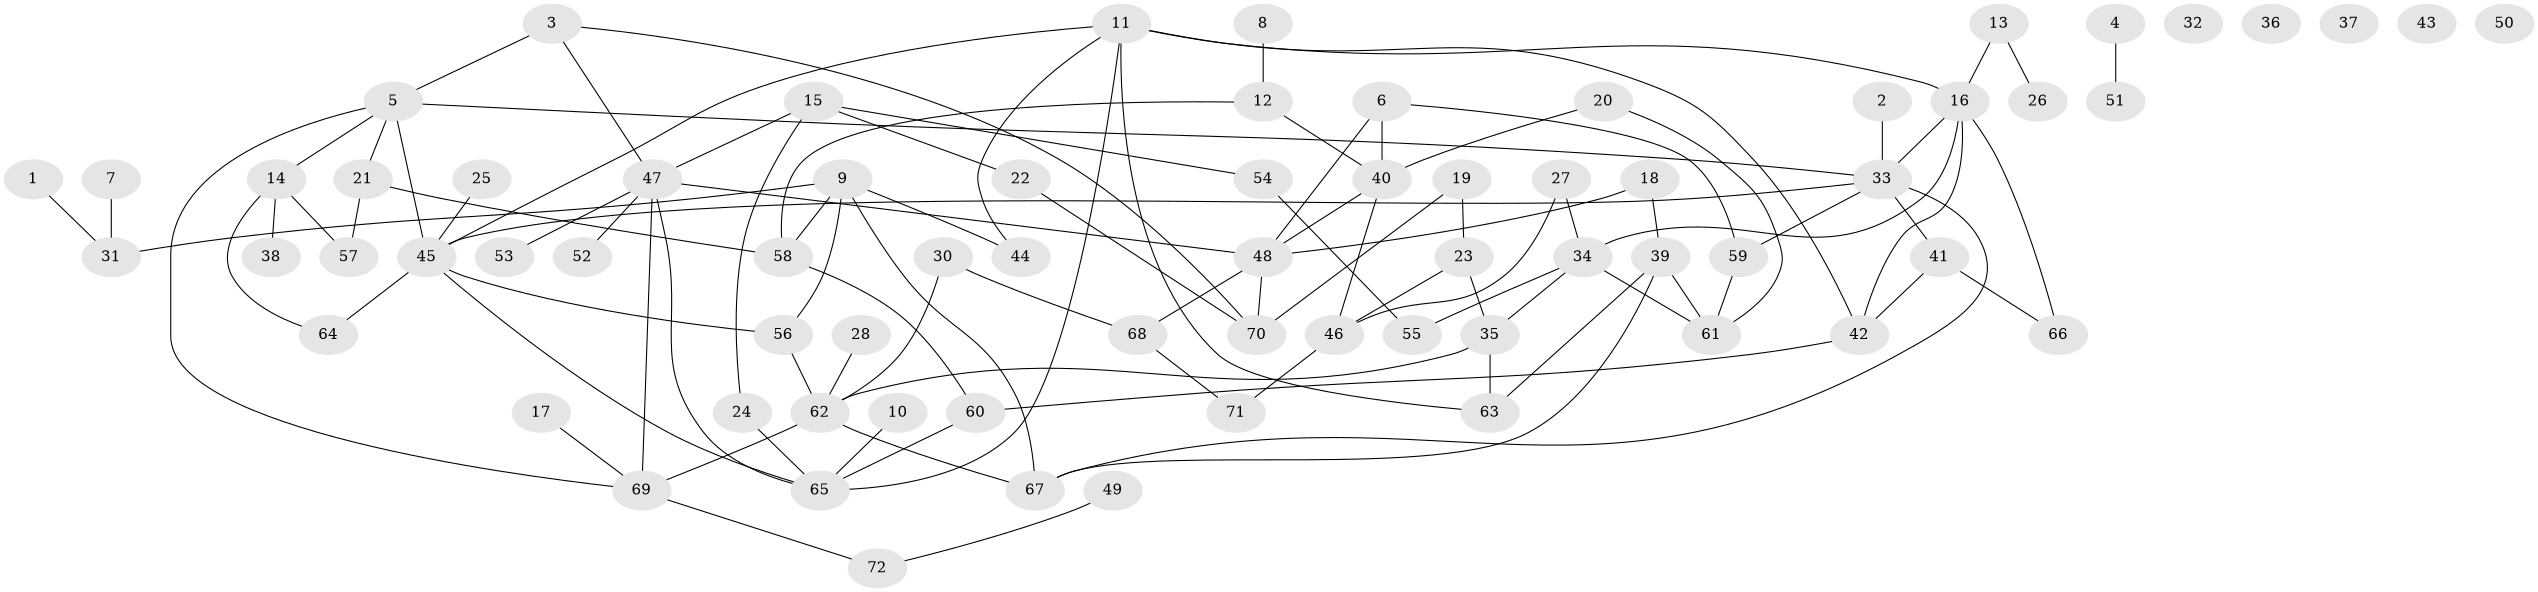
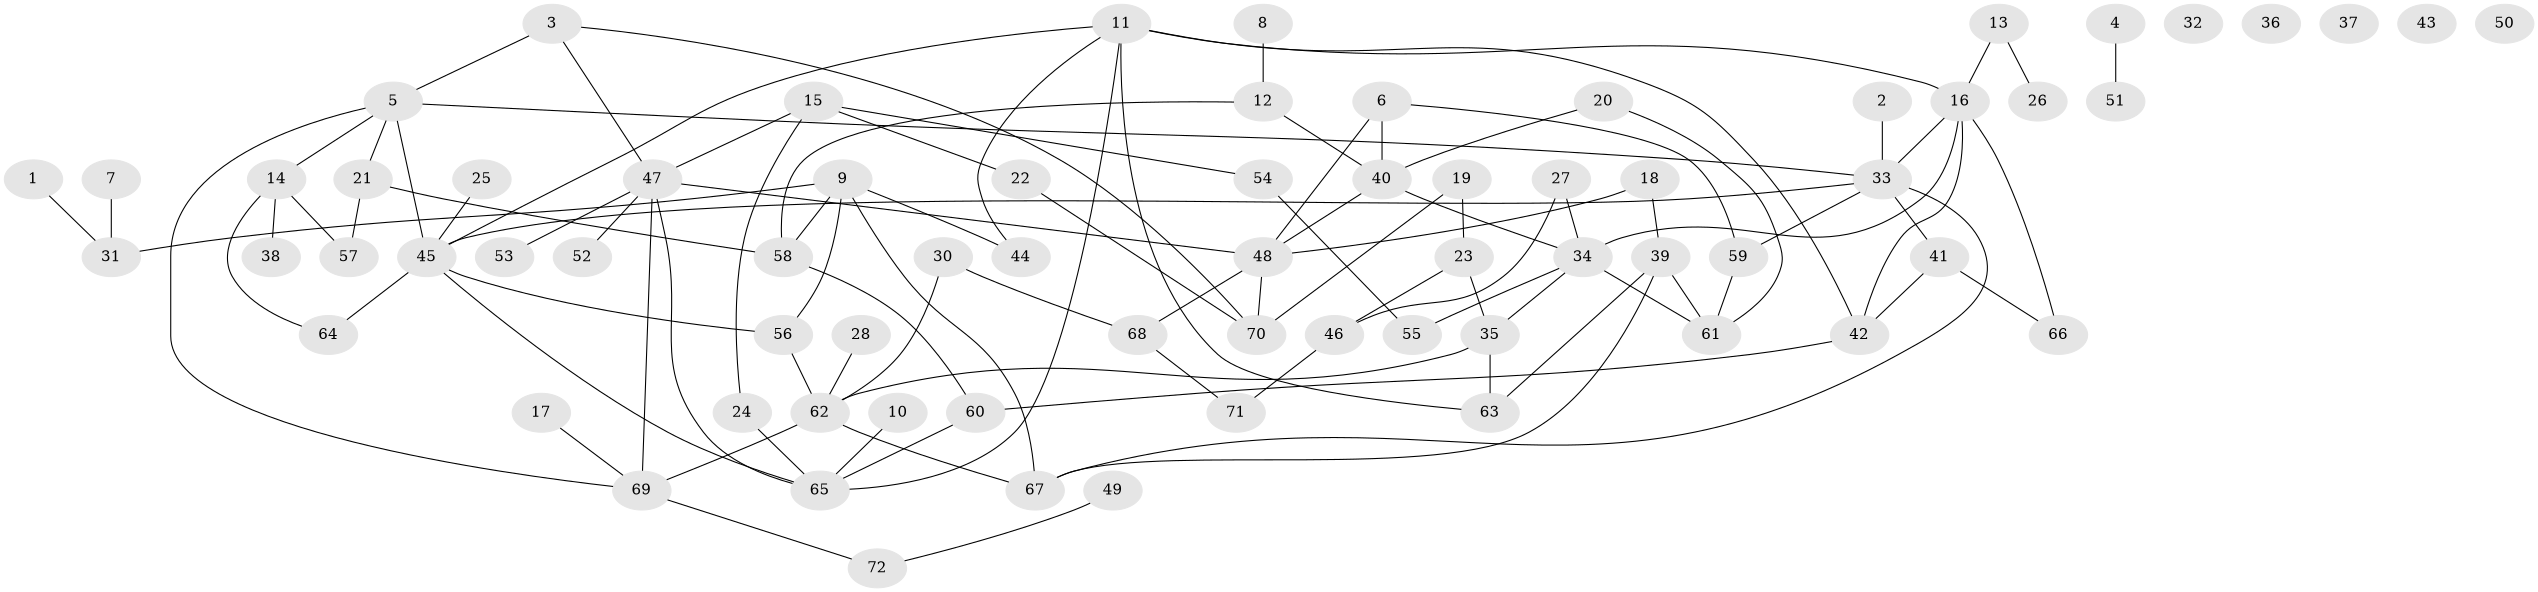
edge "40" -- "46": now "40" -- "34"
